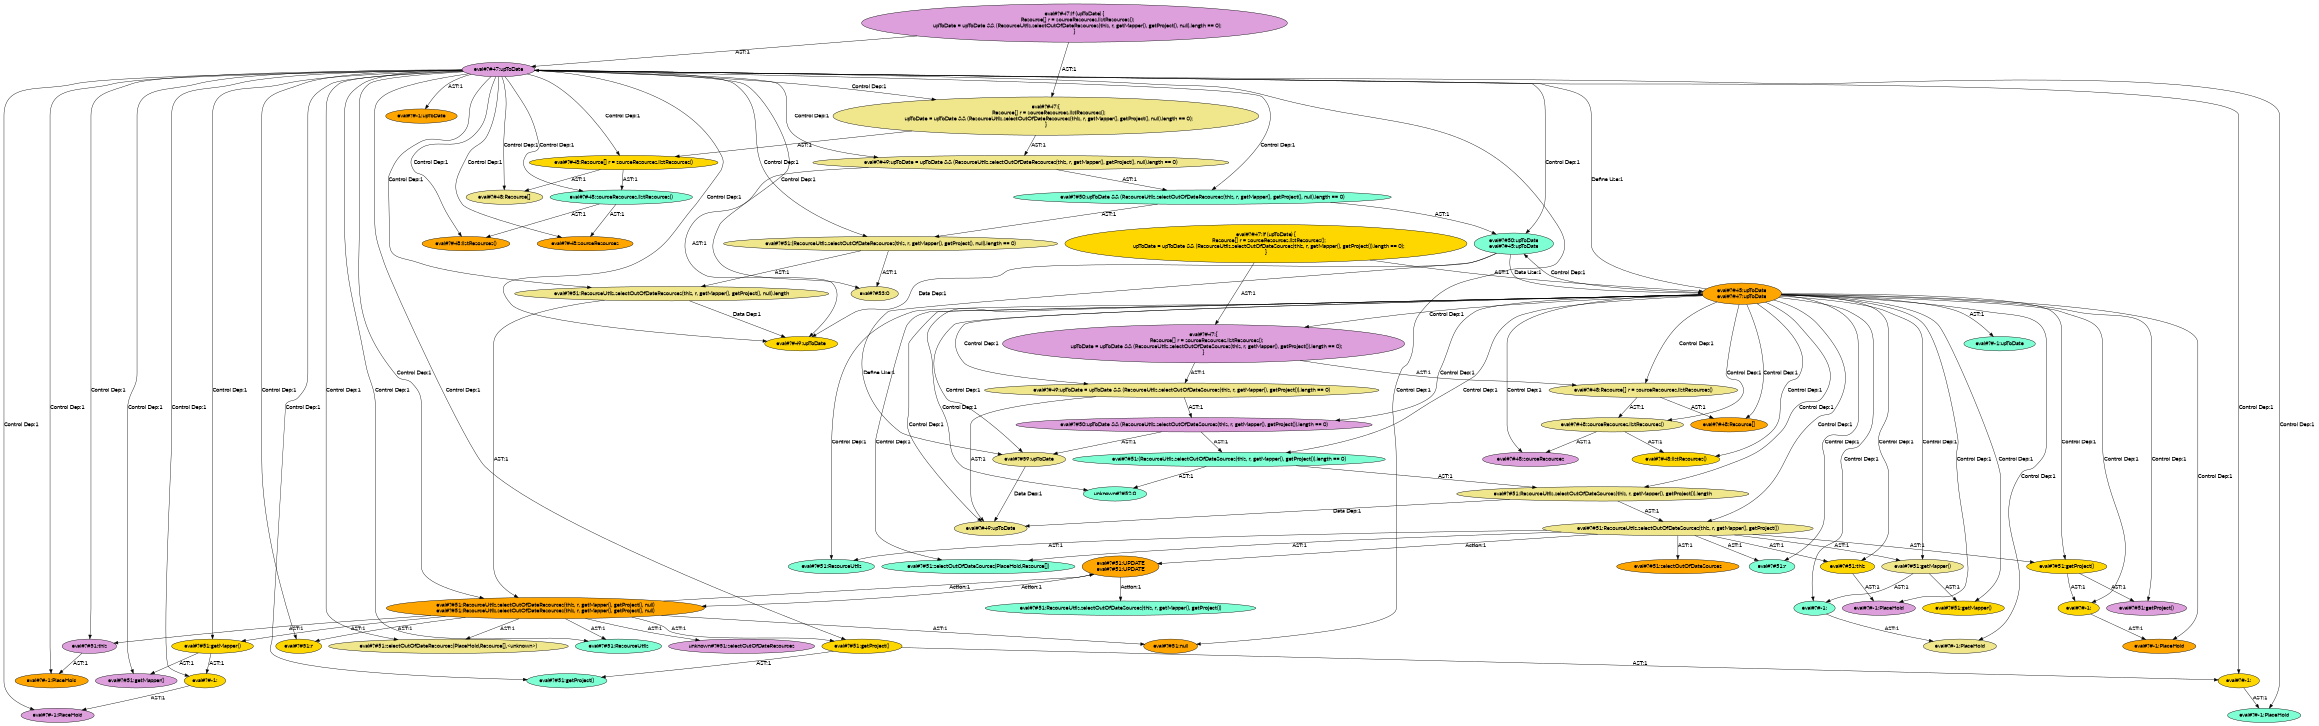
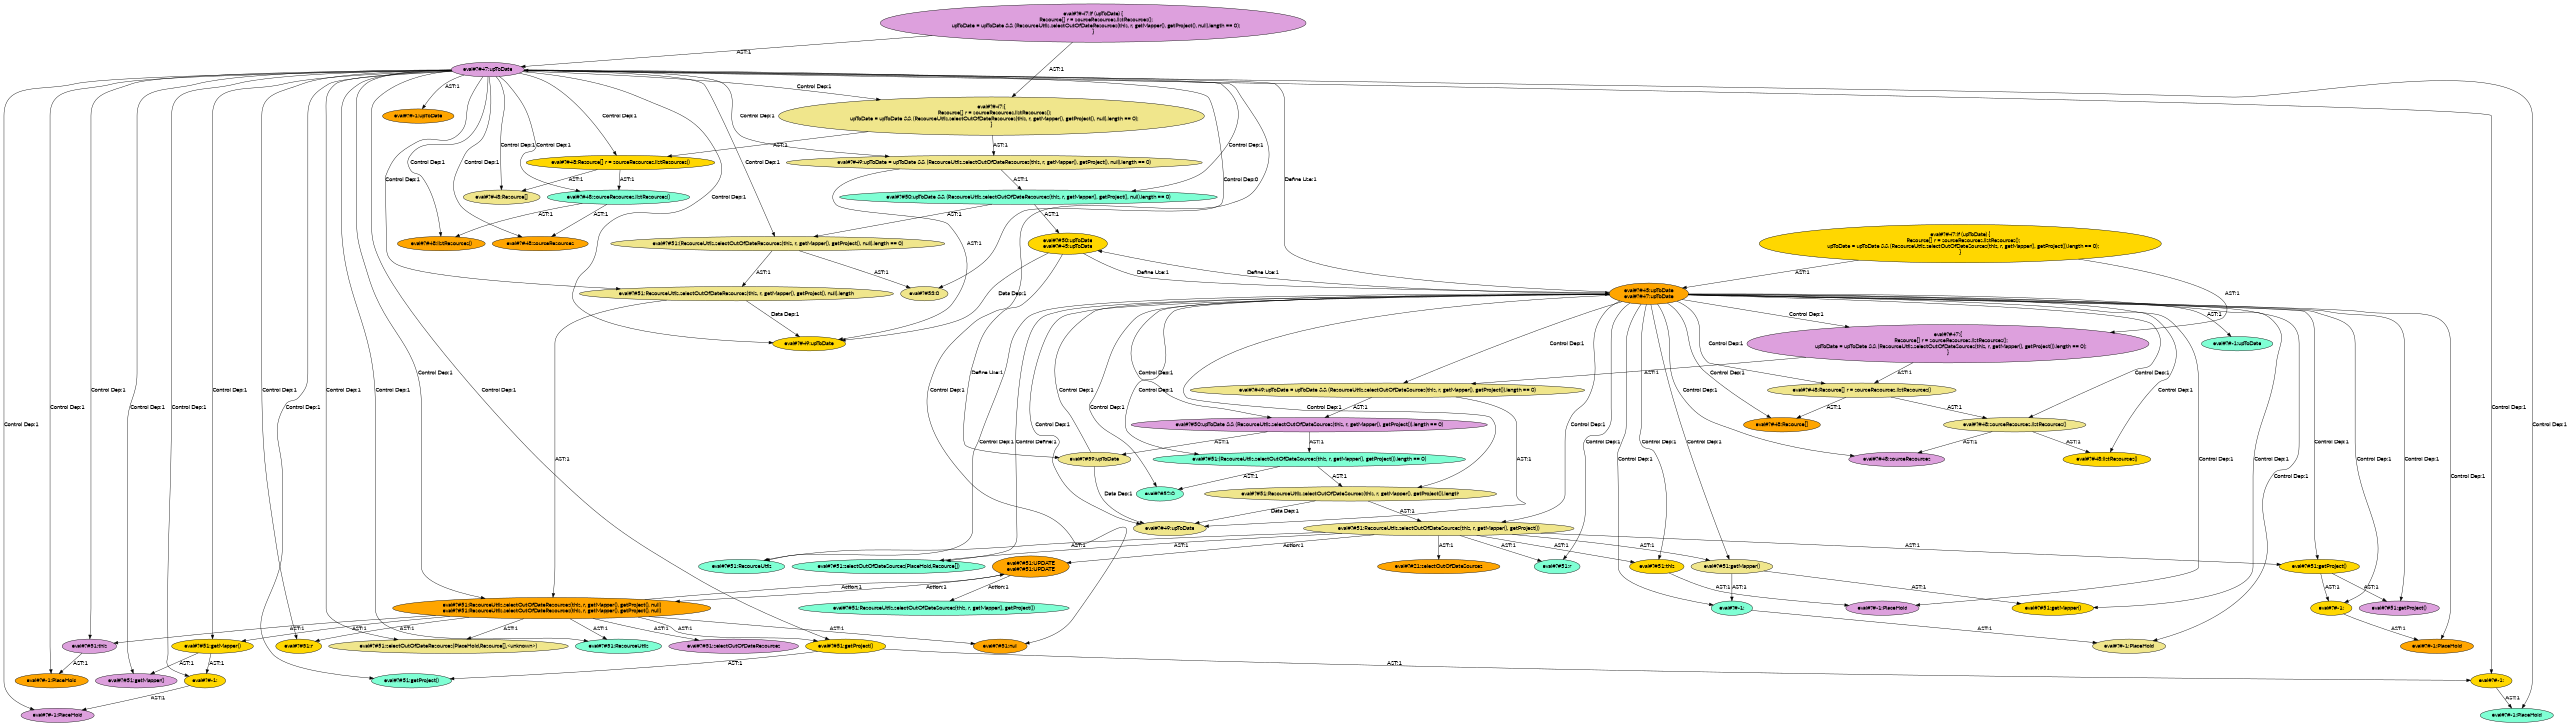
edge "eval#?#47:upToDate" -> "eval#?#50:upToDate eval#?#45:upToDate": removed, label "Control Dep:1"
edge "eval#?#47:upToDate" -> "eval#?#53:0": label "Control Dep:1" -> "Control Dep:0"
node "eval#?#50:upToDate eval#?#45:upToDate": fillcolor aquamarine -> gold
edge "eval#?#50:upToDate eval#?#45:upToDate" -> "eval#?#45:upToDate eval#?#47:upToDate": label "Data Use:1" -> "Define Use:1"
edge "eval#?#45:upToDate eval#?#47:upToDate" -> "eval#?#50:upToDate eval#?#45:upToDate": label "Control Dep:1" -> "Define Use:1"
edge "eval#?#45:upToDate eval#?#47:upToDate" -> "eval#?#59:upToDate": reversed
edge "eval#?#45:upToDate eval#?#47:upToDate" -> "eval#?#51:selectOutOfDateSources(PlaceHold,Resource[])": label "Control Dep:1" -> "Control Define:1"
node "unknown#?#52:0": label "unknown#?#52:0" -> "eval#?#52:0"
node "eval#?#51:selectOutOfDateSources": label "eval#?#51:selectOutOfDateSources" -> "eval#?#21:selectOutOfDateSources"
node "unknown#?#51:selectOutOfDateResources": label "unknown#?#51:selectOutOfDateResources" -> "eval#?#51:selectOutOfDateResources"
